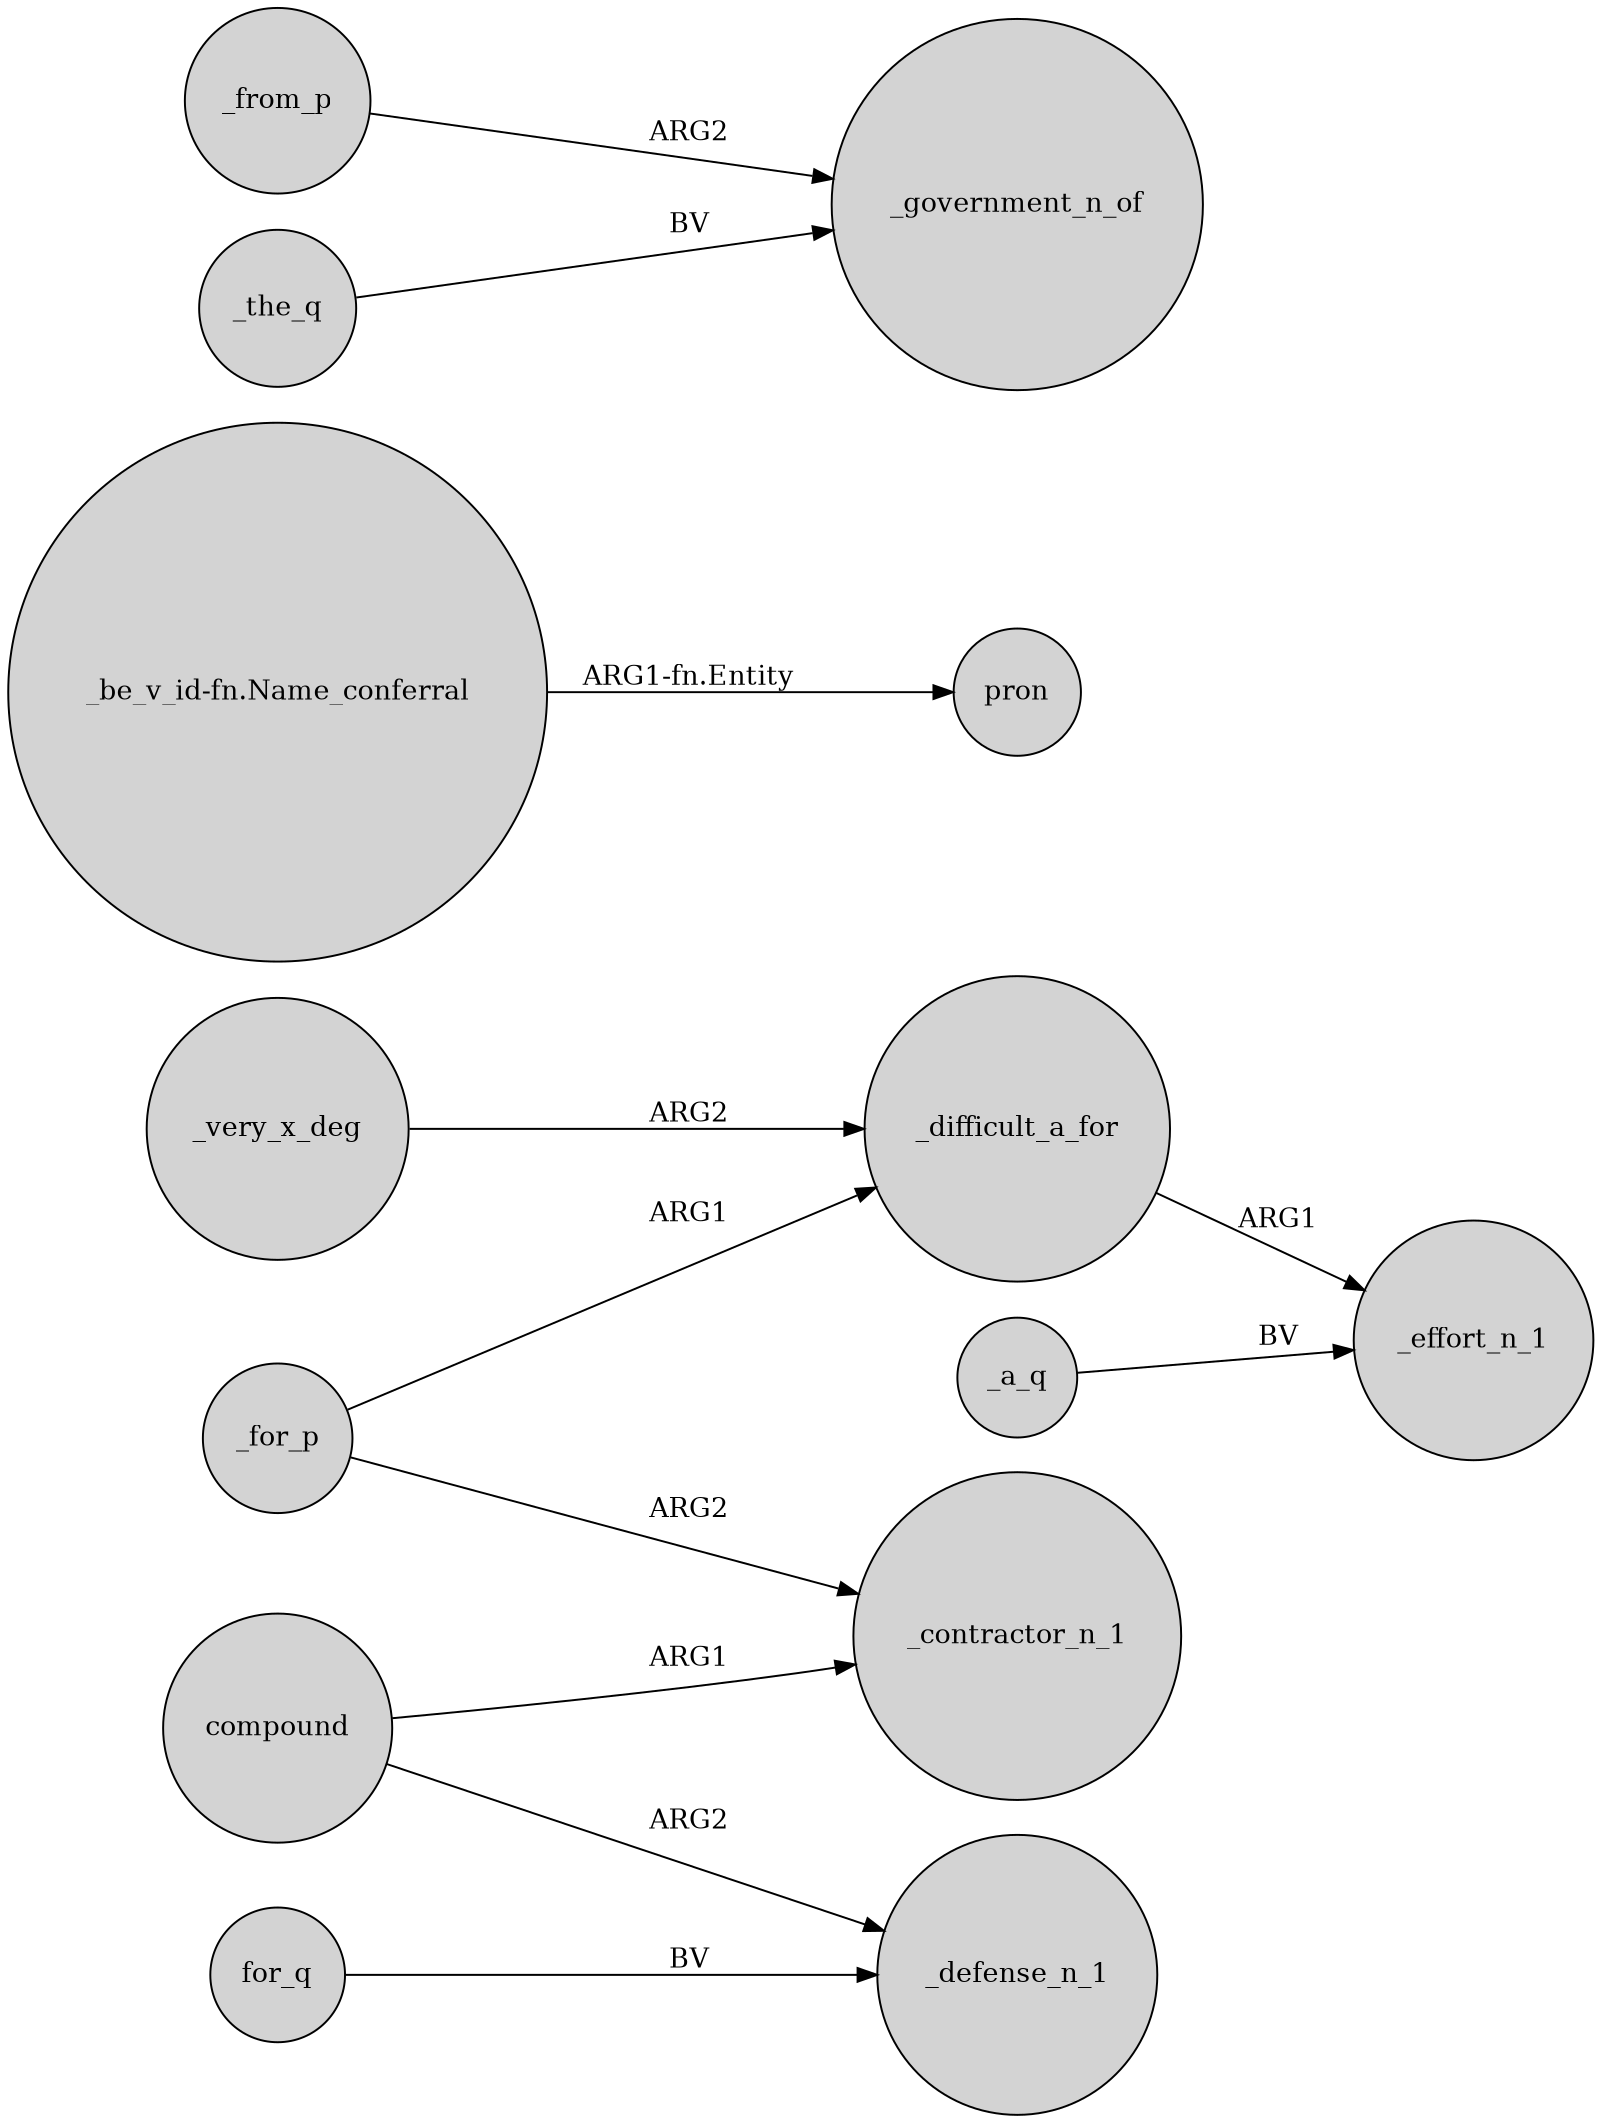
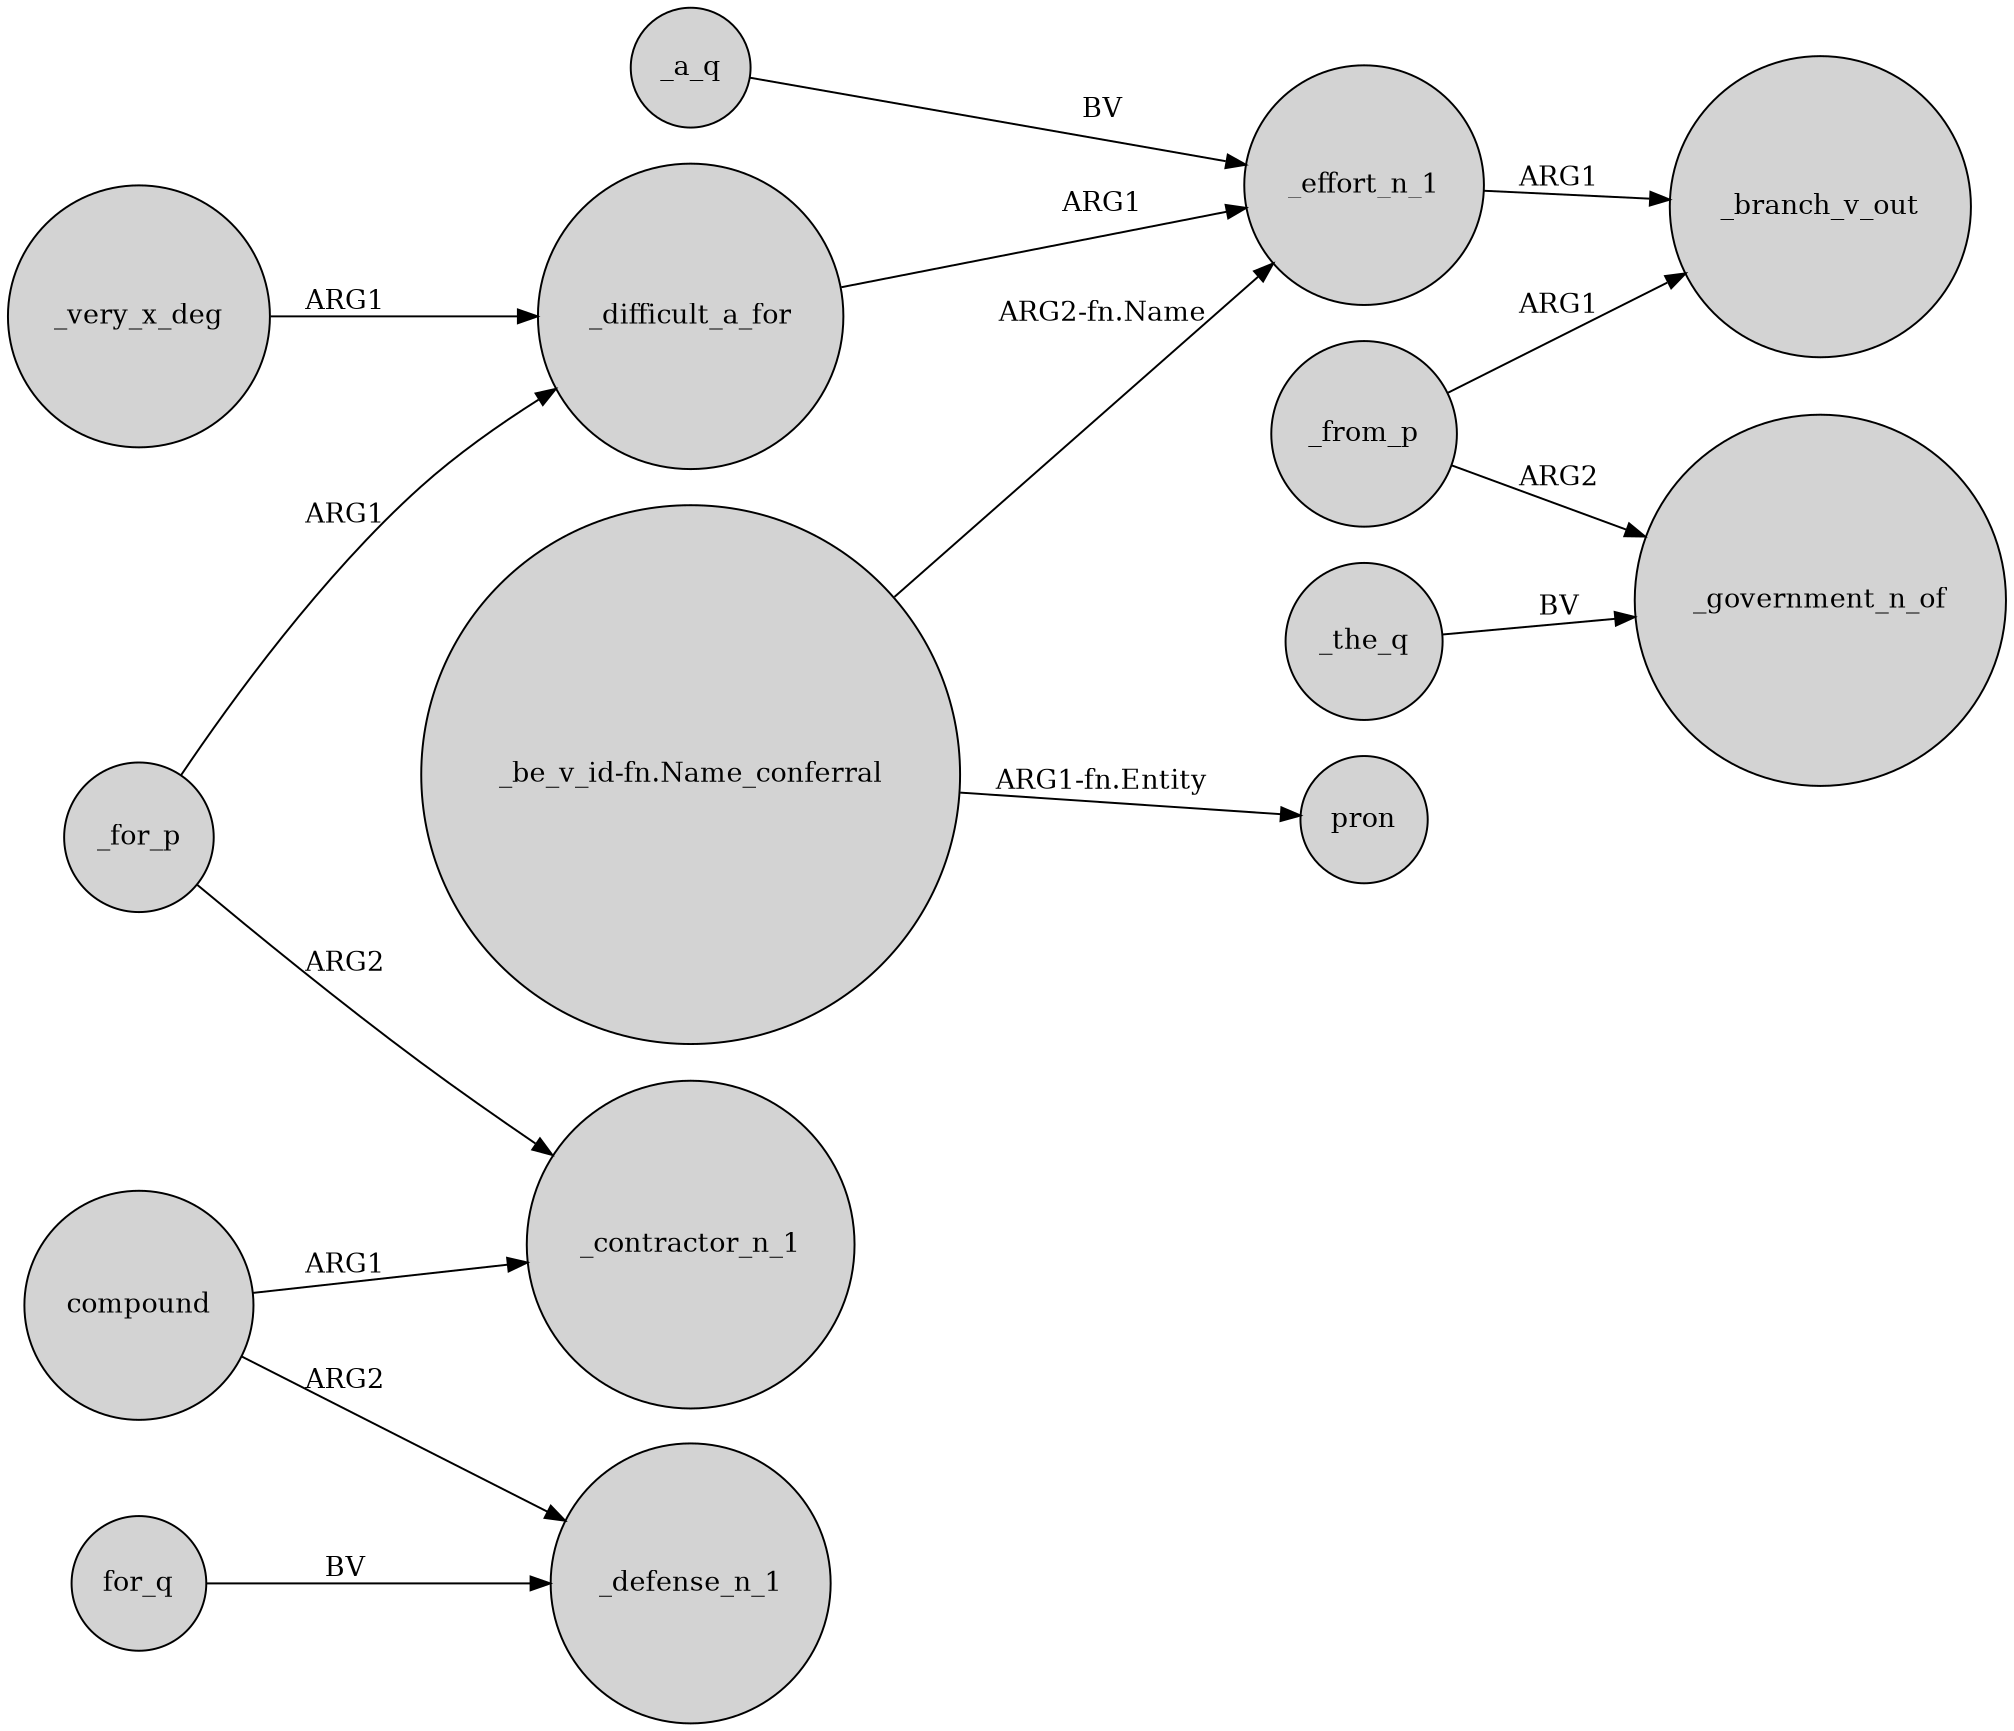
node "_branch_v_out": added
edge "_be_v_id-fn.Name_conferral" -> "_effort_n_1": added, label "ARG2-fn.Name"
edge "_very_x_deg" -> "_difficult_a_for": label "ARG2" -> "ARG1"
